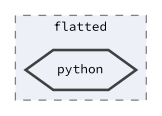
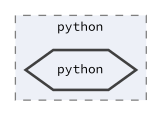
cluster "flatted": label "flatted" -> "python"
